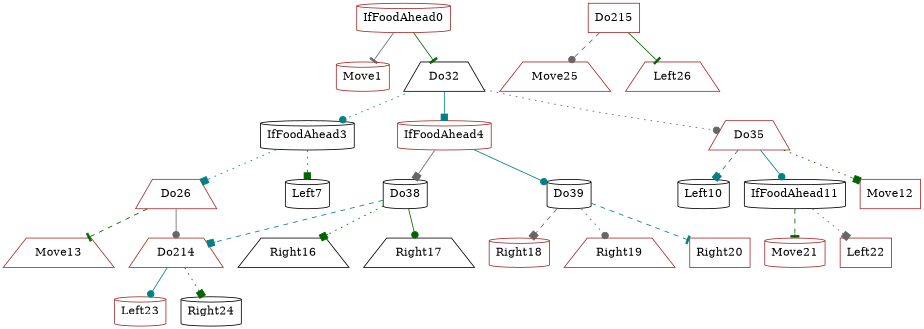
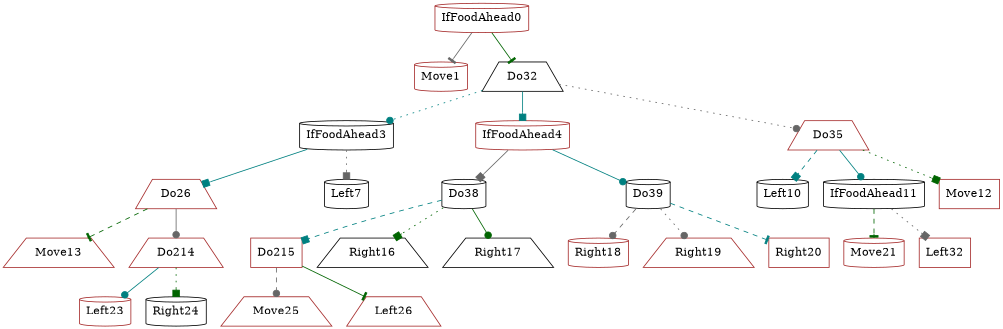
edge "IfFoodAhead3" -> "Left7": color darkgreen -> gray40
edge "IfFoodAhead3" -> "Do26": style dotted -> solid
edge "Do39" -> "Right18": arrowhead box -> dot
edge "Do38" -> "Do214": now "Do38" -> "Do215"
node "Left22": label "Left22" -> "Left32"
